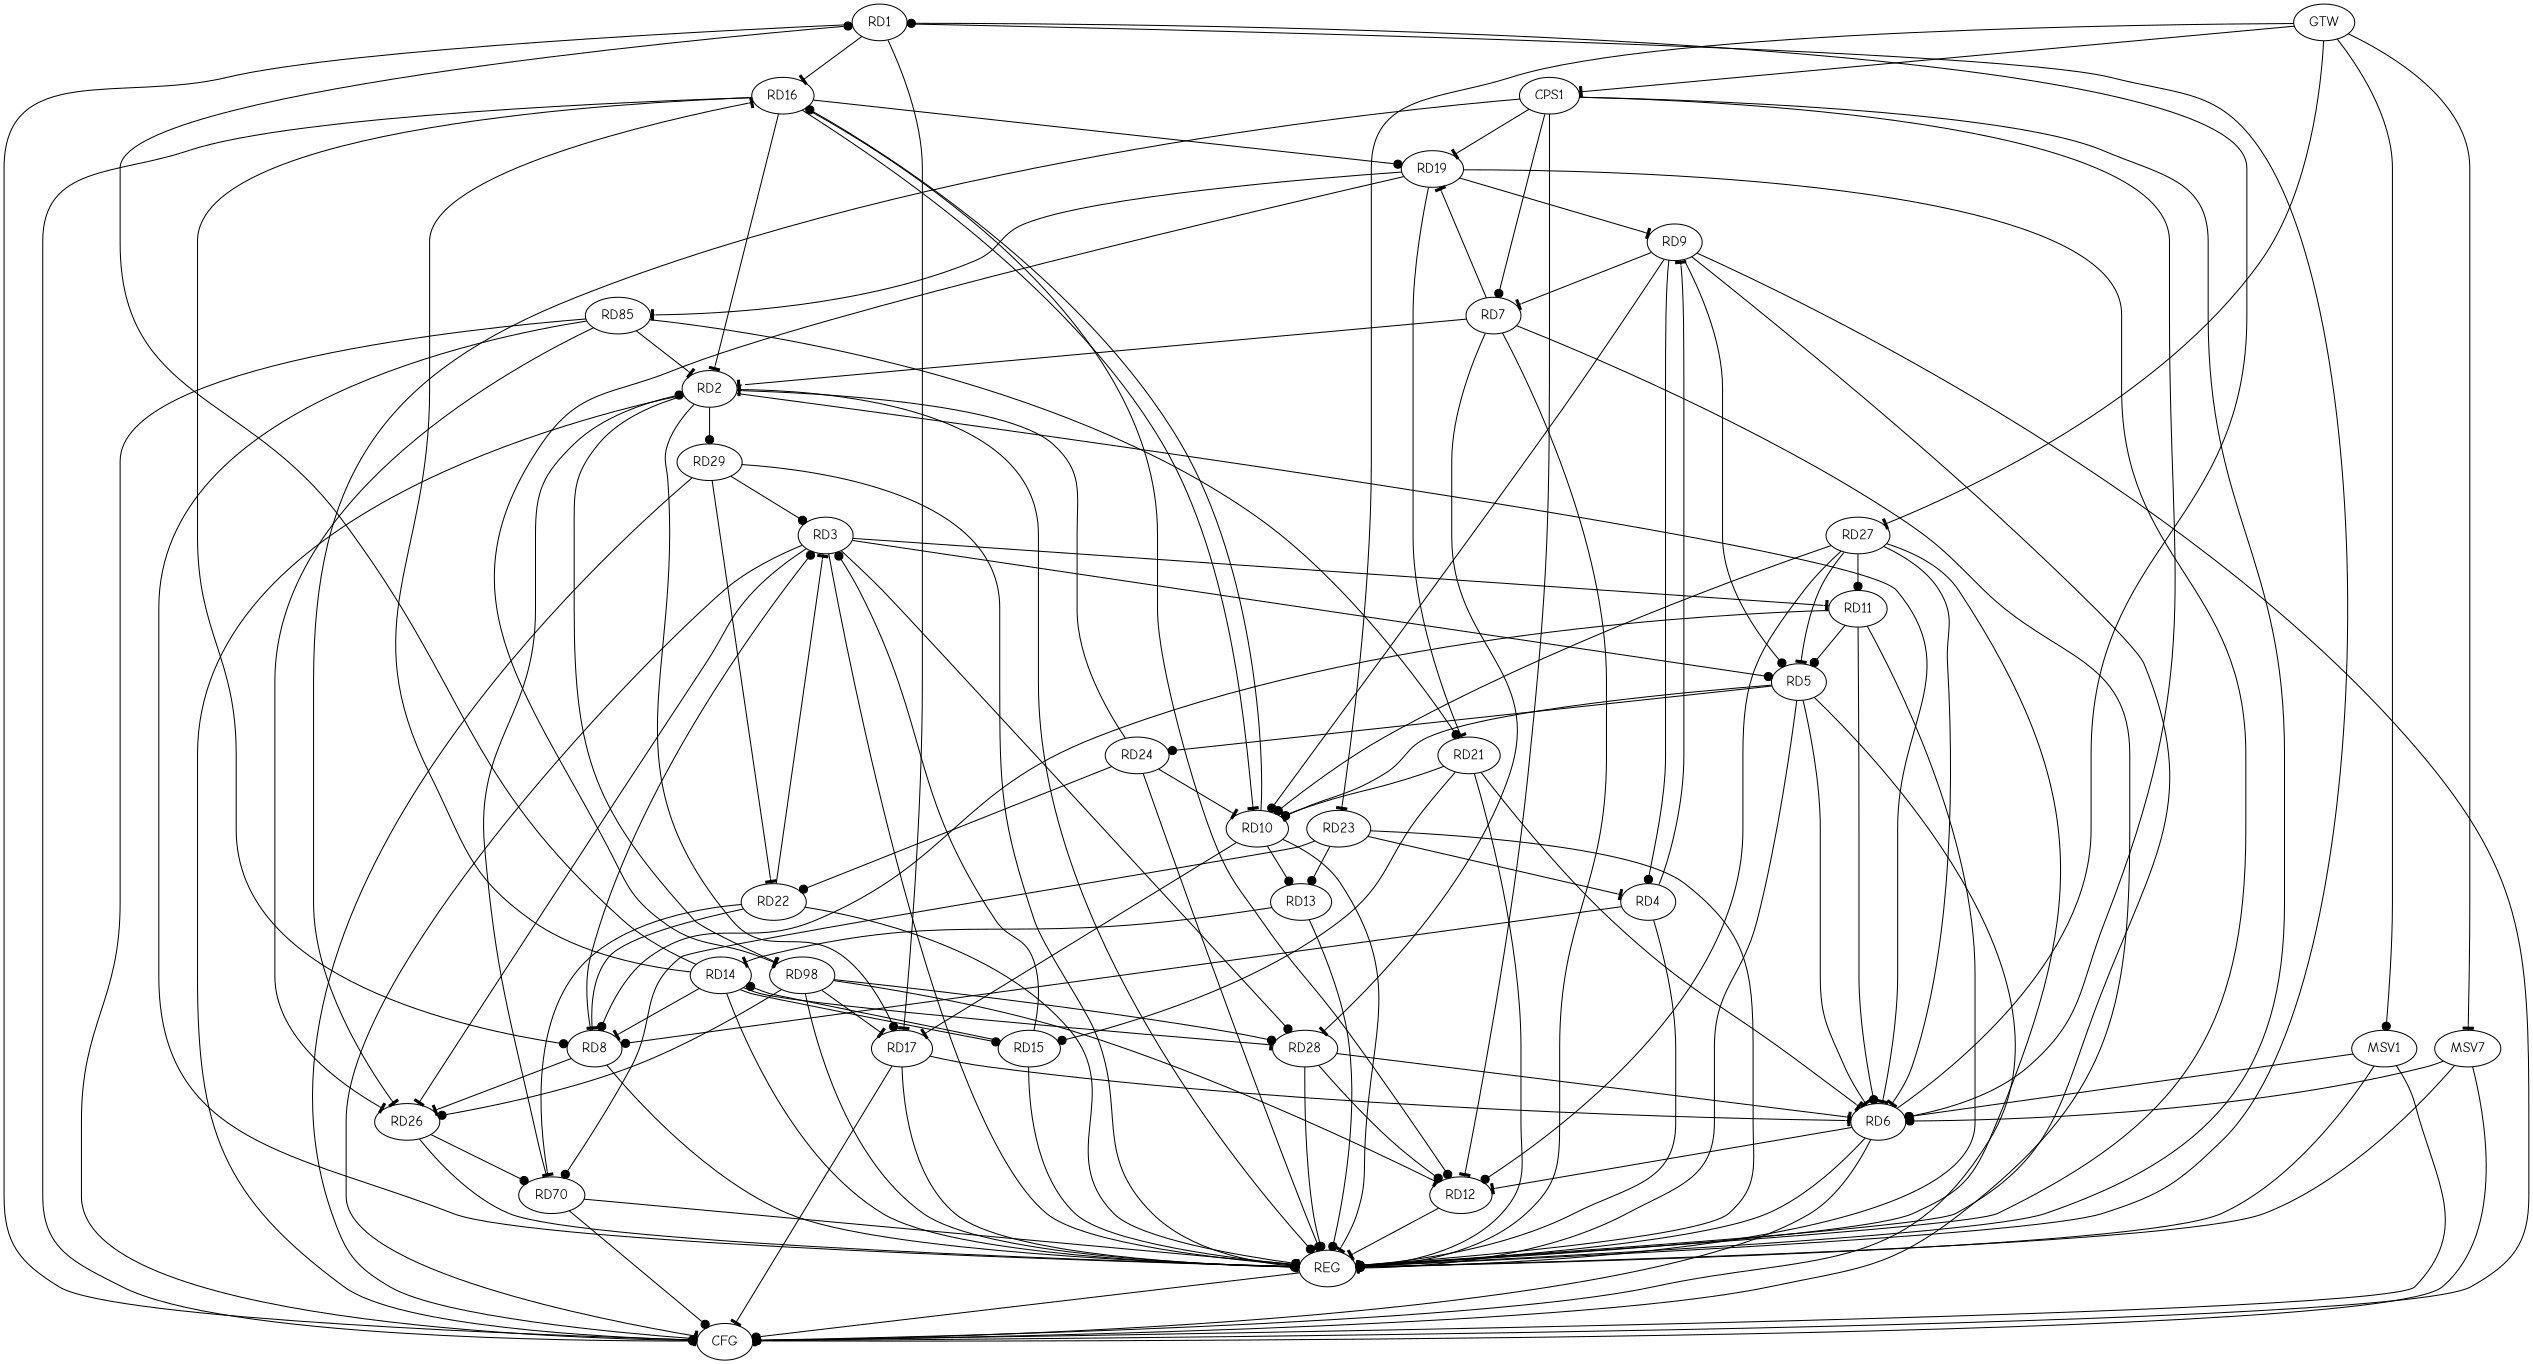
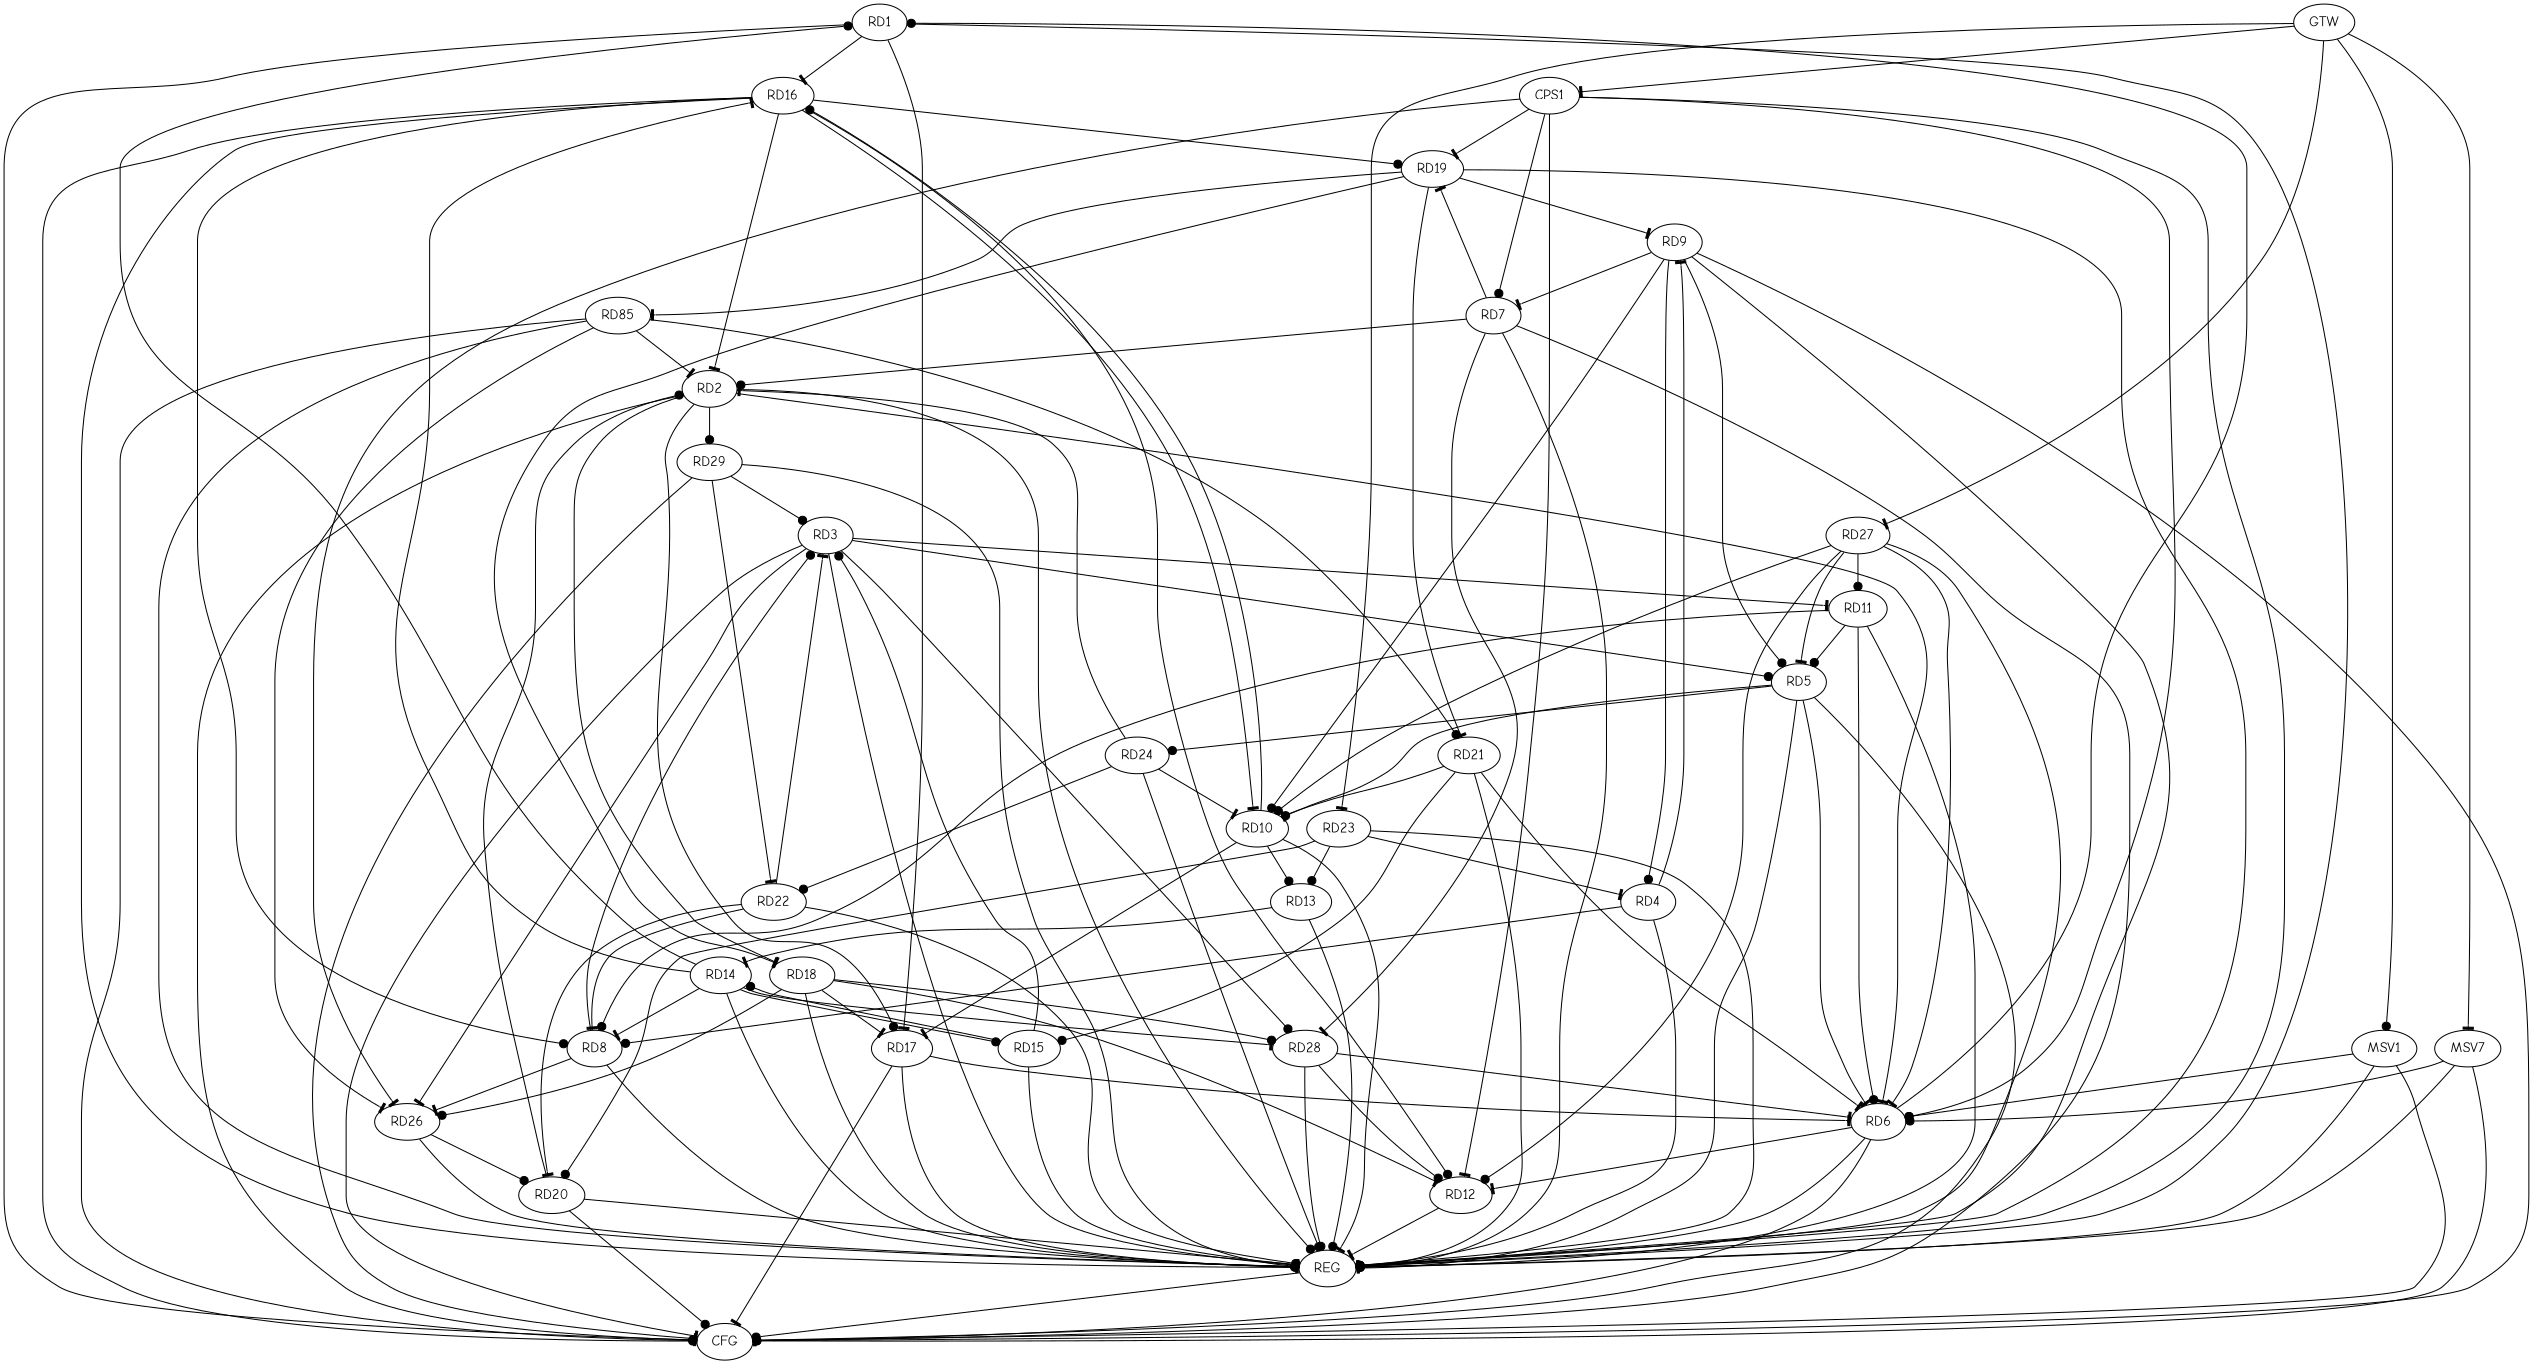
edge "RD7" -> "RD2": arrowhead tee -> dot
edge "RD16" -> "REG": added
node "RD98": label "RD98" -> "RD18"
node "RD70": label "RD70" -> "RD20"
